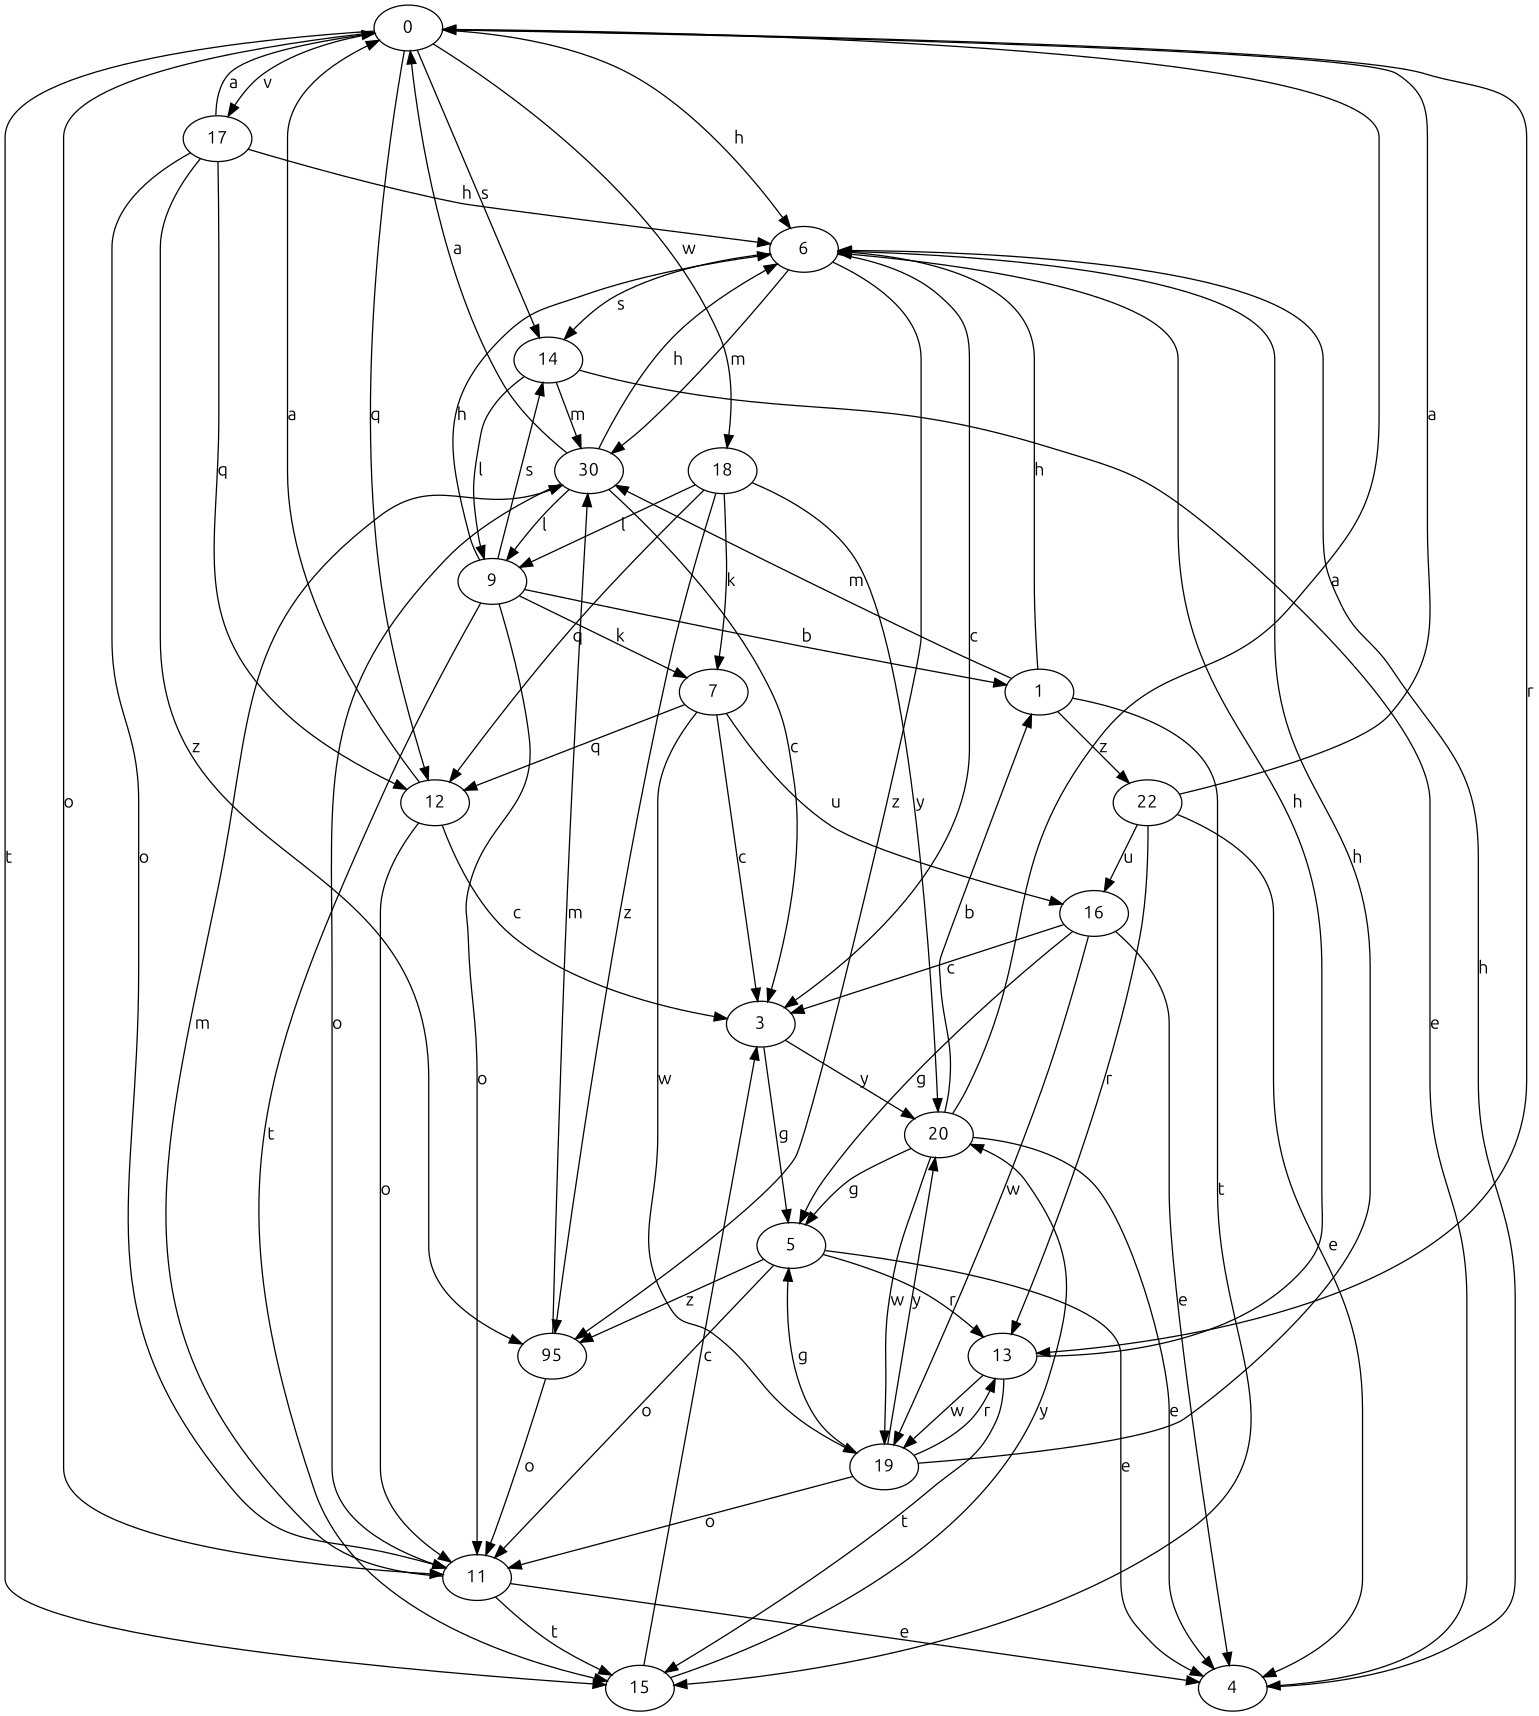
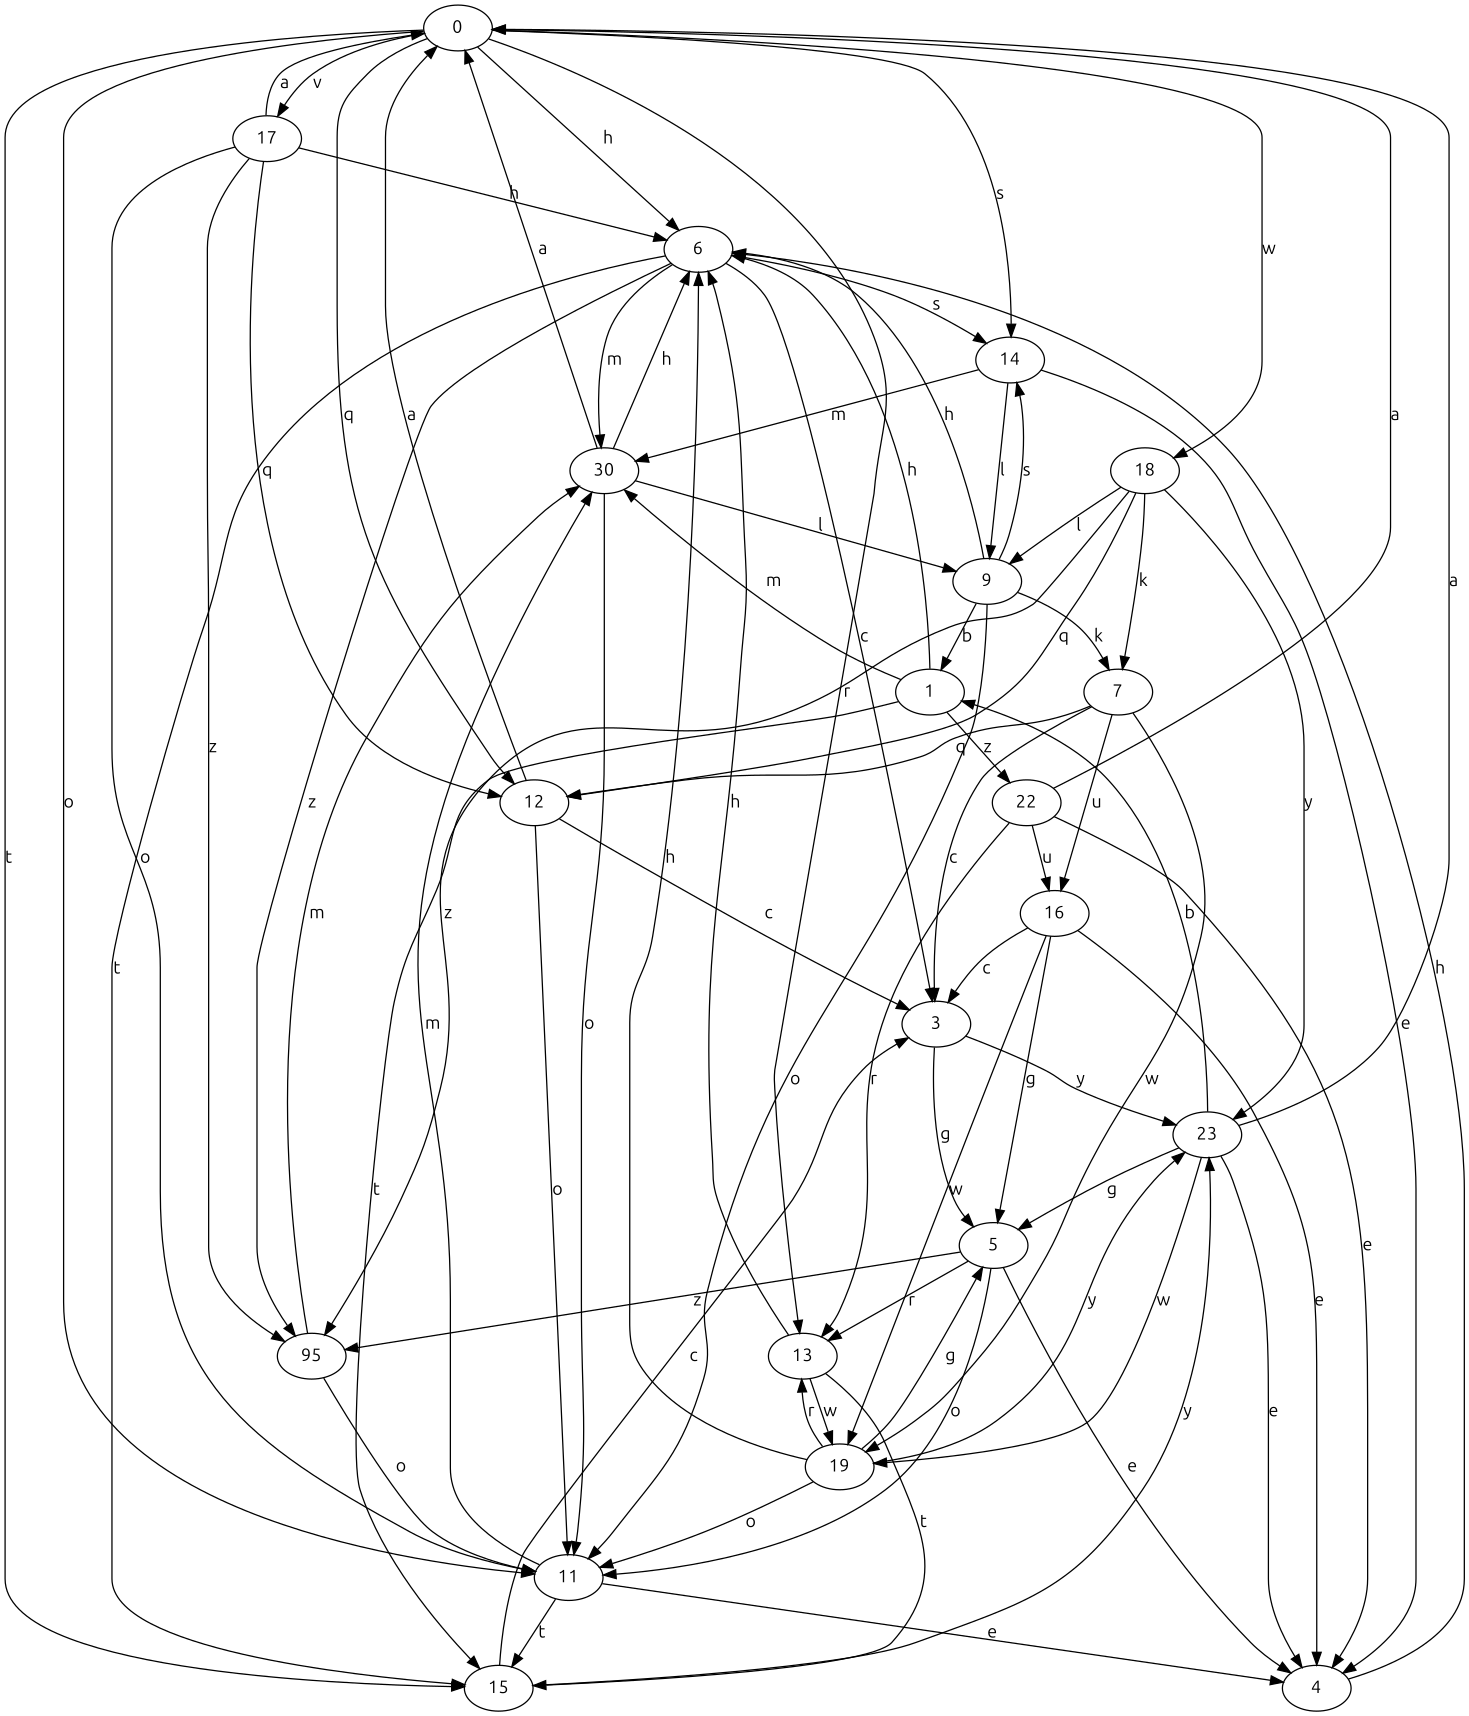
edge "30" -> "3": removed, label "c"
node "20": label "20" -> "23"
edge "9" -> "15": now "6" -> "15"
